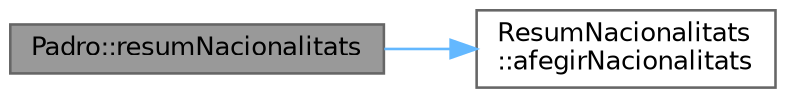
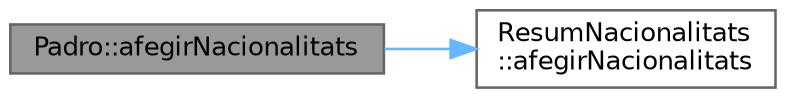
node "Padro::resumNacionalitats": label "Padro::resumNacionalitats" -> "Padro::afegirNacionalitats"
